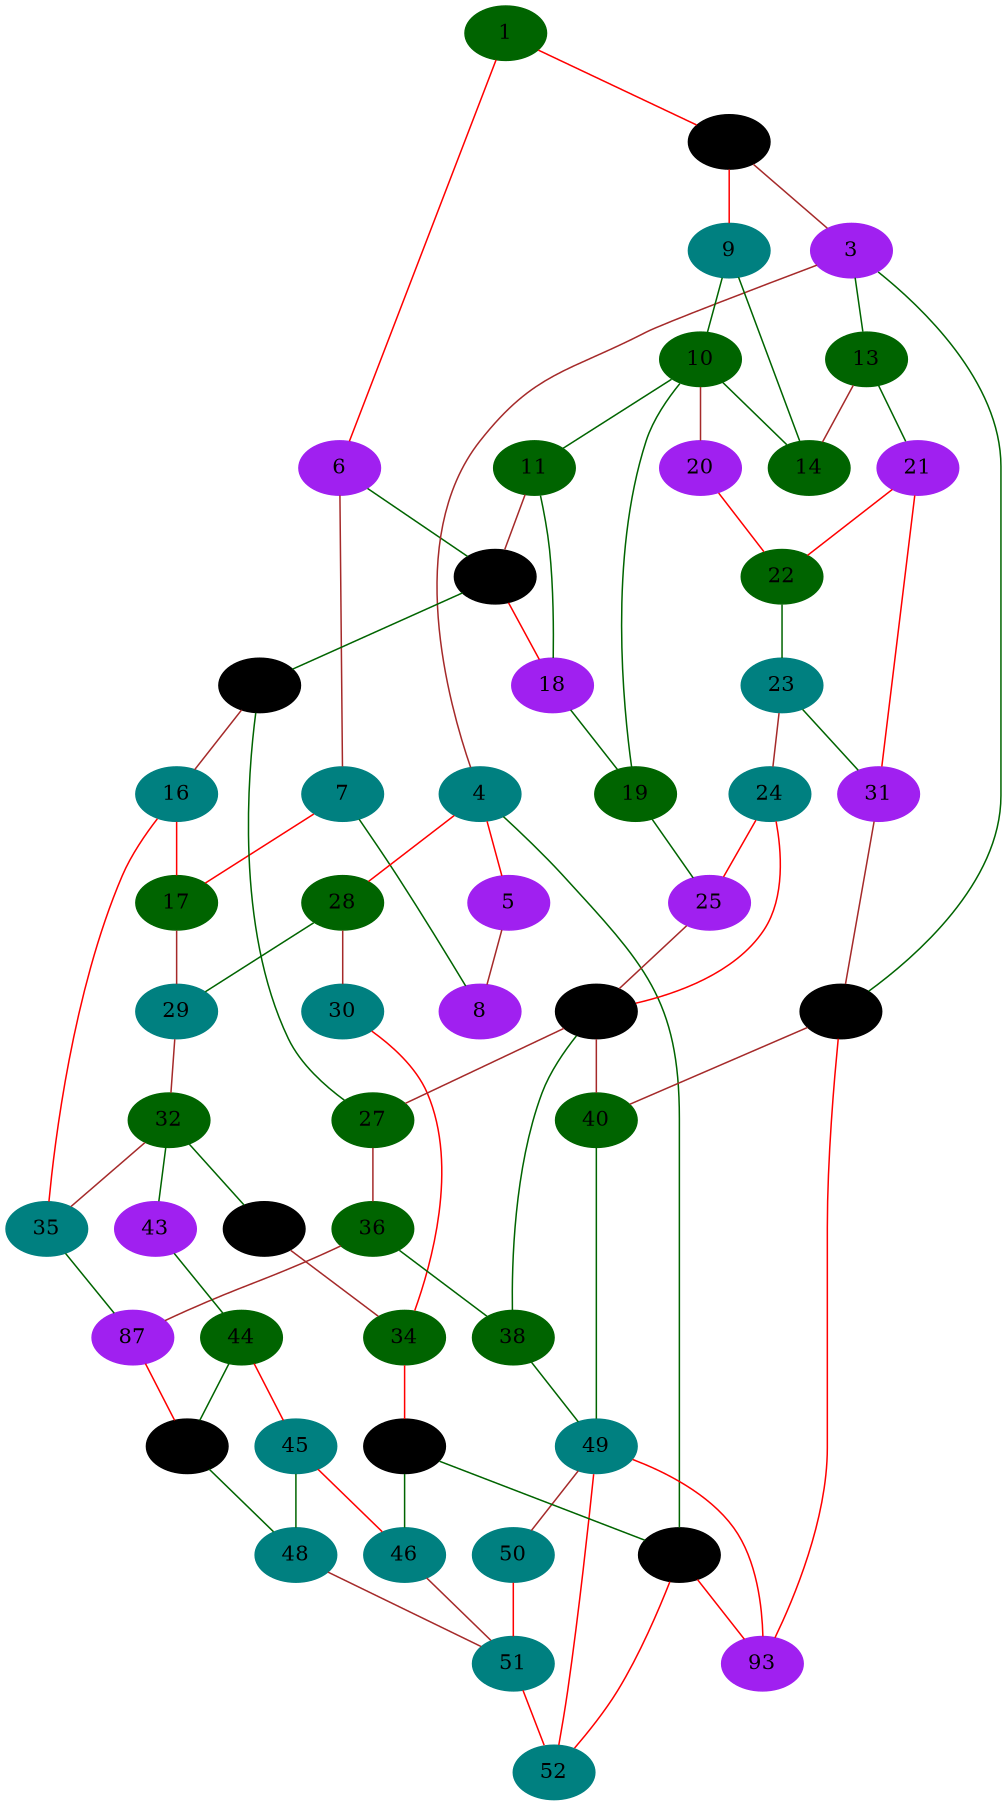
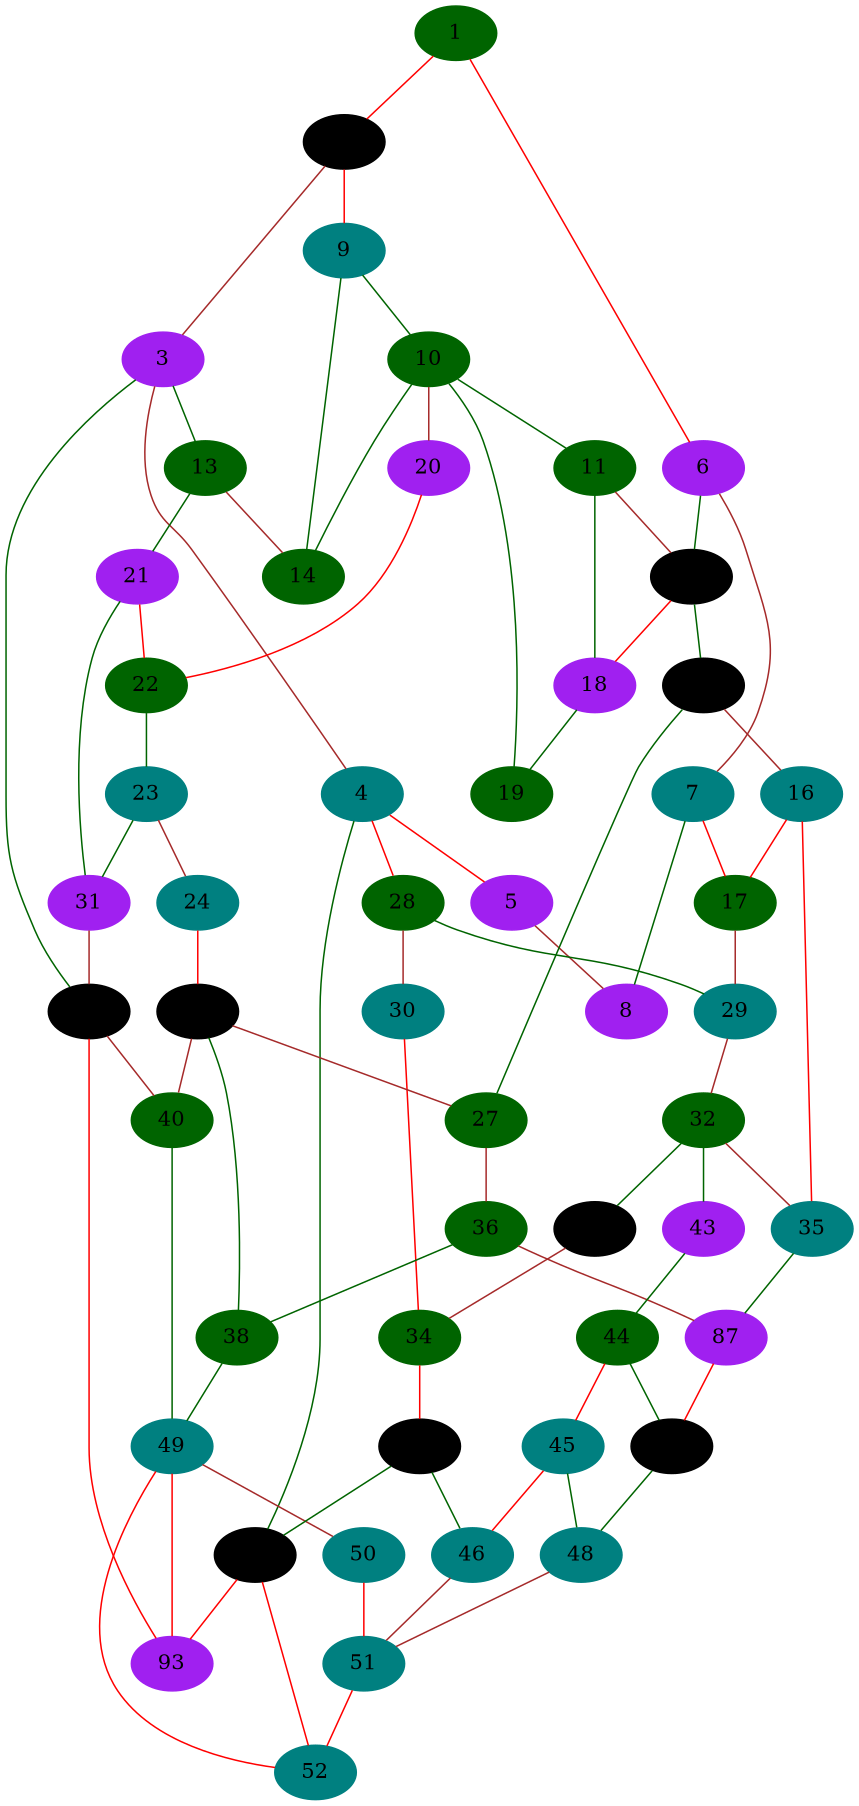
edge "21" -- "31": color red -> darkgreen
node "25": removed
